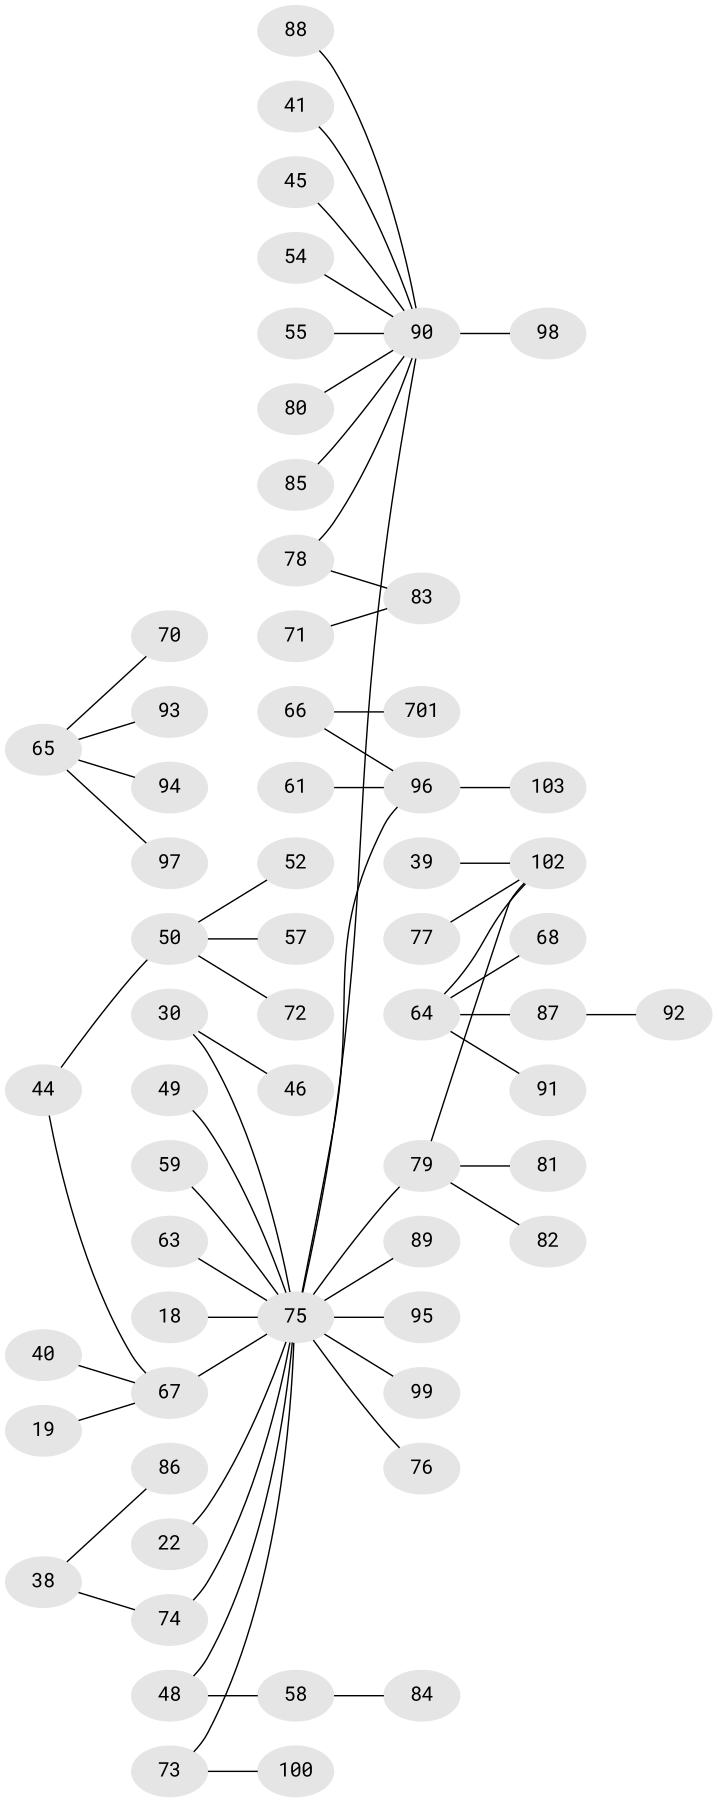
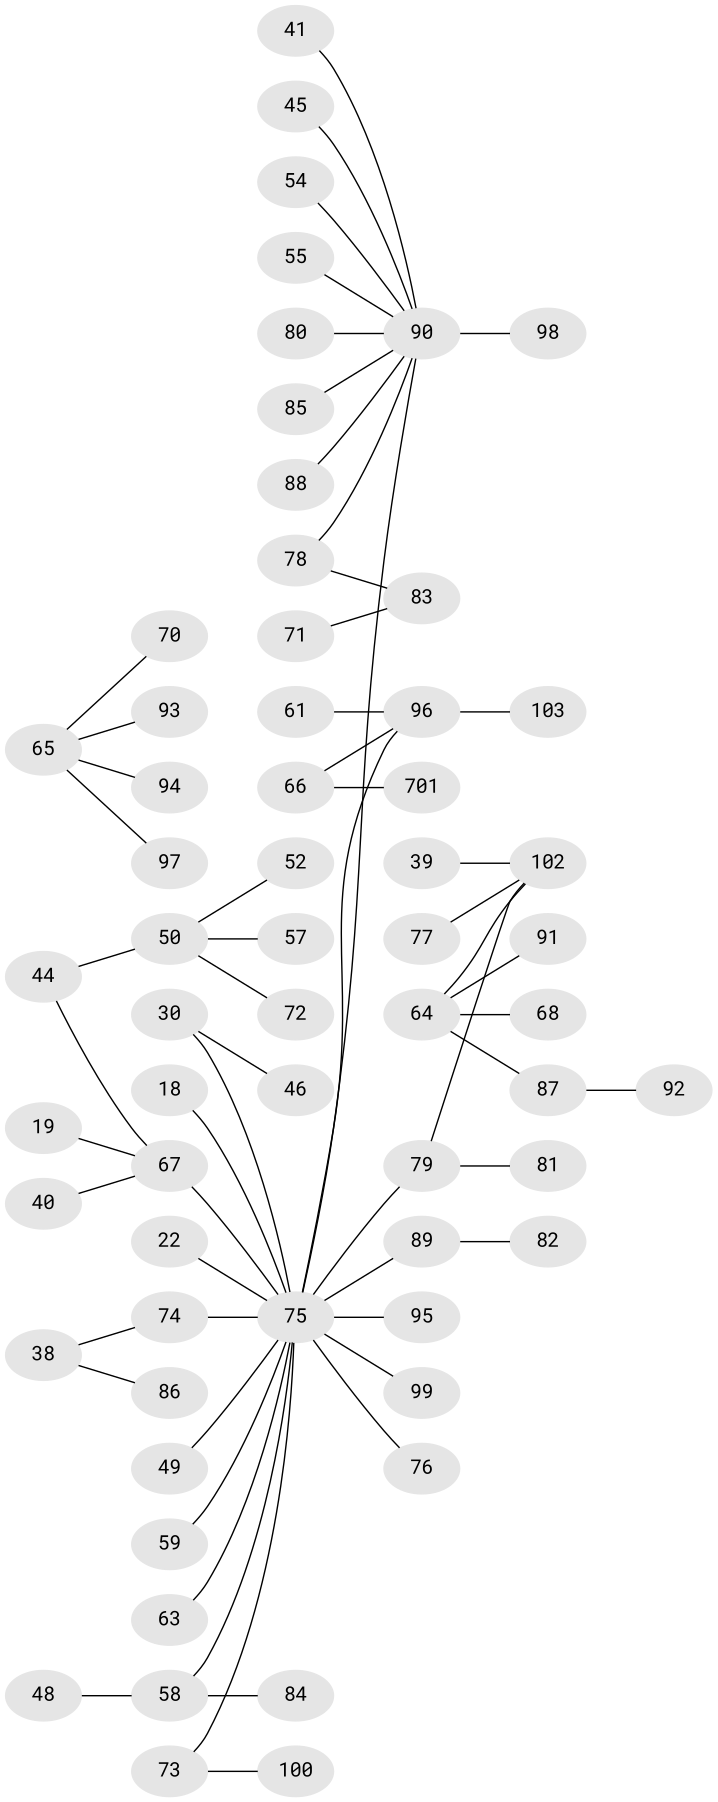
edge "79" -- "82": now "89" -- "82"
edge "75" -- "48": now "75" -- "58"
